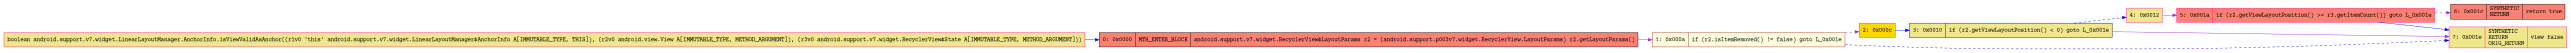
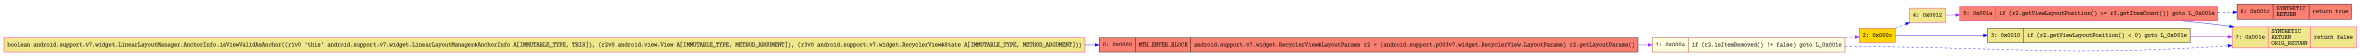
edge "5: 0x001a" -> "6: 0x001c": color purple -> blue
edge "3: 0x0010" -> "4: 0x0012": now "2: 0x000c" -> "4: 0x0012"
node "7: 0x001e": text "view false" -> "return false"
